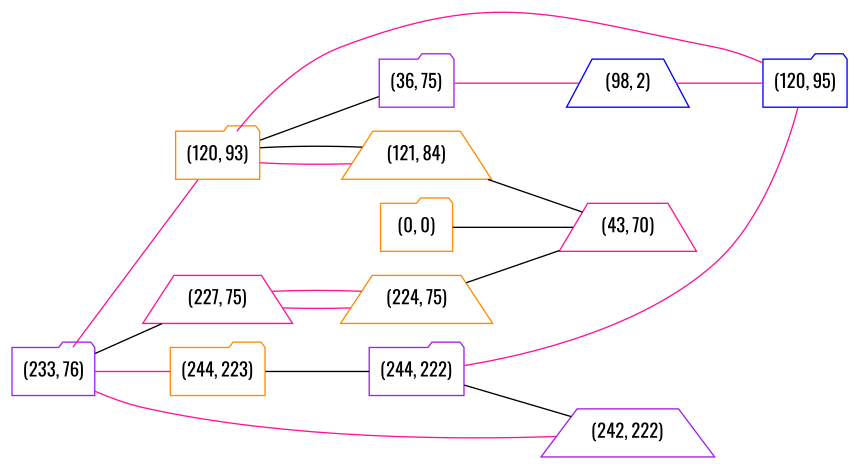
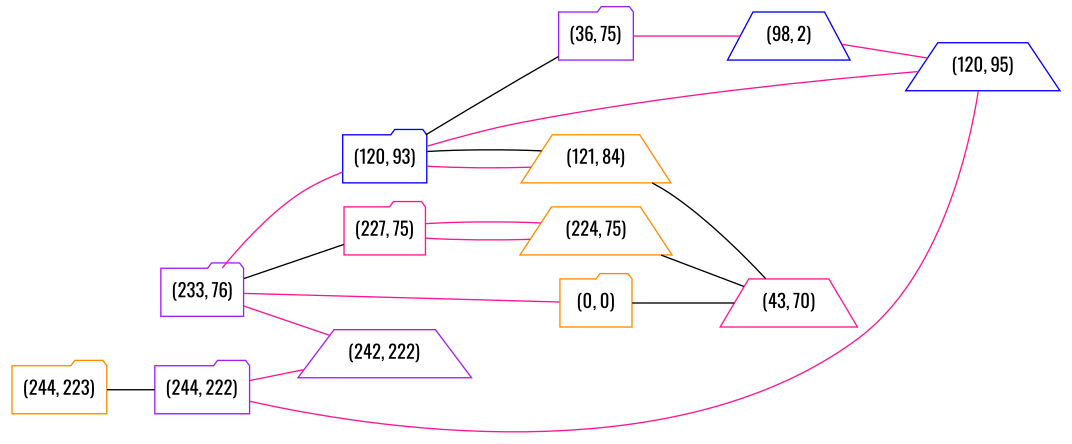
node "(120, 95)": shape folder -> trapezium
node "(120, 93)": color darkorange -> blue
node "(227, 75)": shape trapezium -> folder
edge "(233, 76)" -- "(244, 223)": now "(233, 76)" -- "(0, 0)"
edge "(244, 222)" -- "(242, 222)": color black -> deeppink
